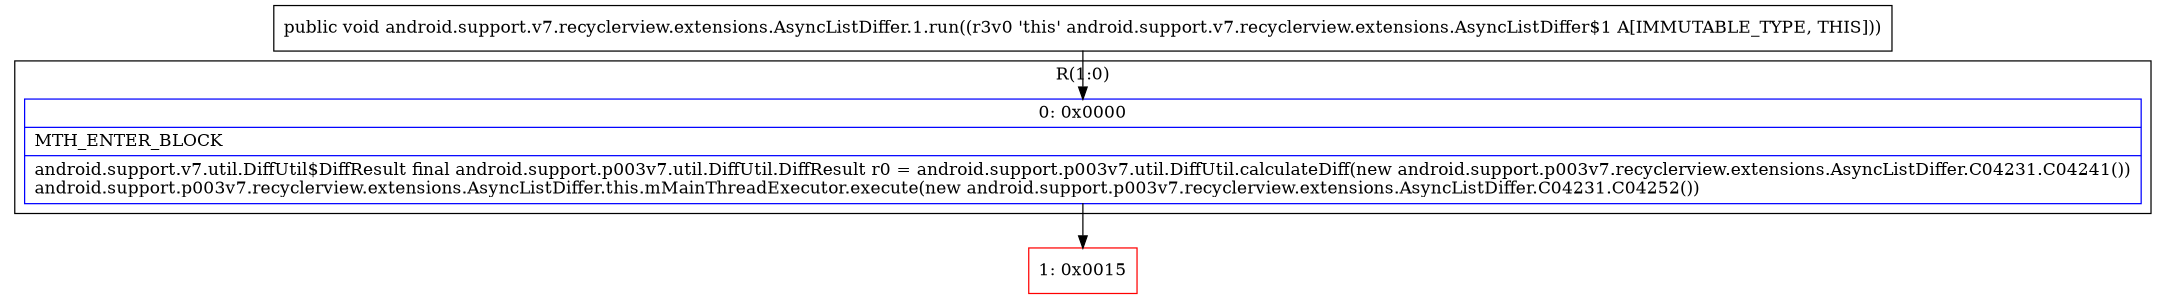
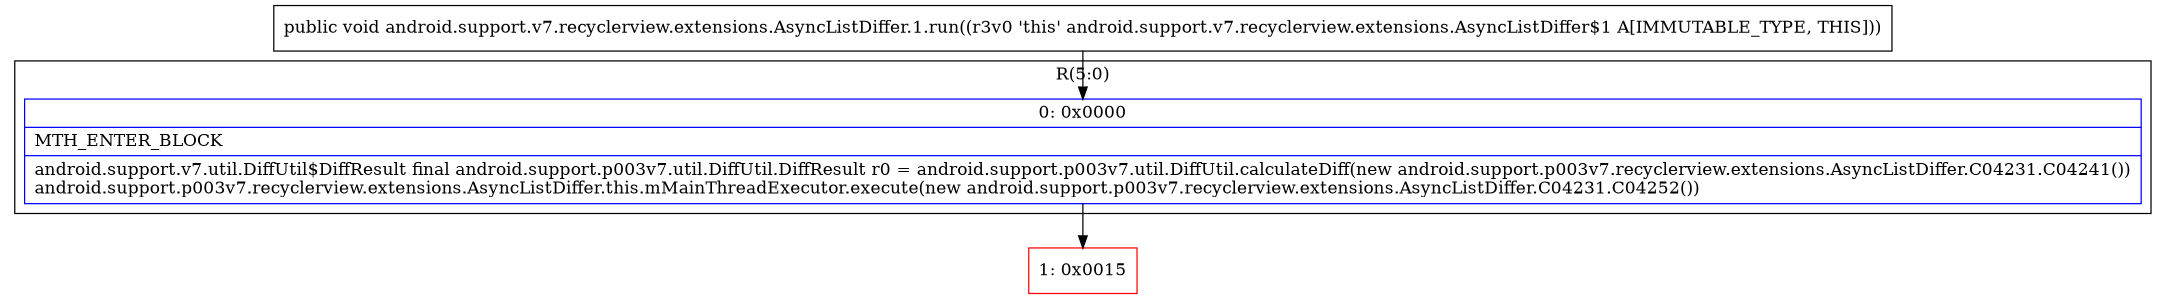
cluster "R(1:0)": label "R(1:0)" -> "R(5:0)"
